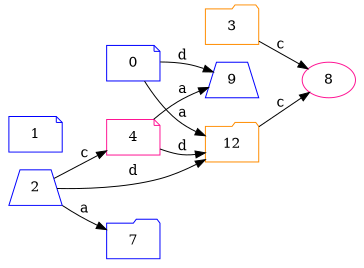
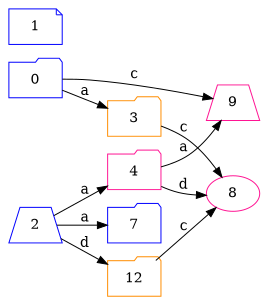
edge "0" -> "9": label "d" -> "c"
node "0": shape note -> folder
node "9": color blue -> deeppink
edge "0" -> "12": now "0" -> "3"
node "4": shape note -> folder
edge "2" -> "4": label "c" -> "a"
edge "4" -> "12": now "4" -> "8"
